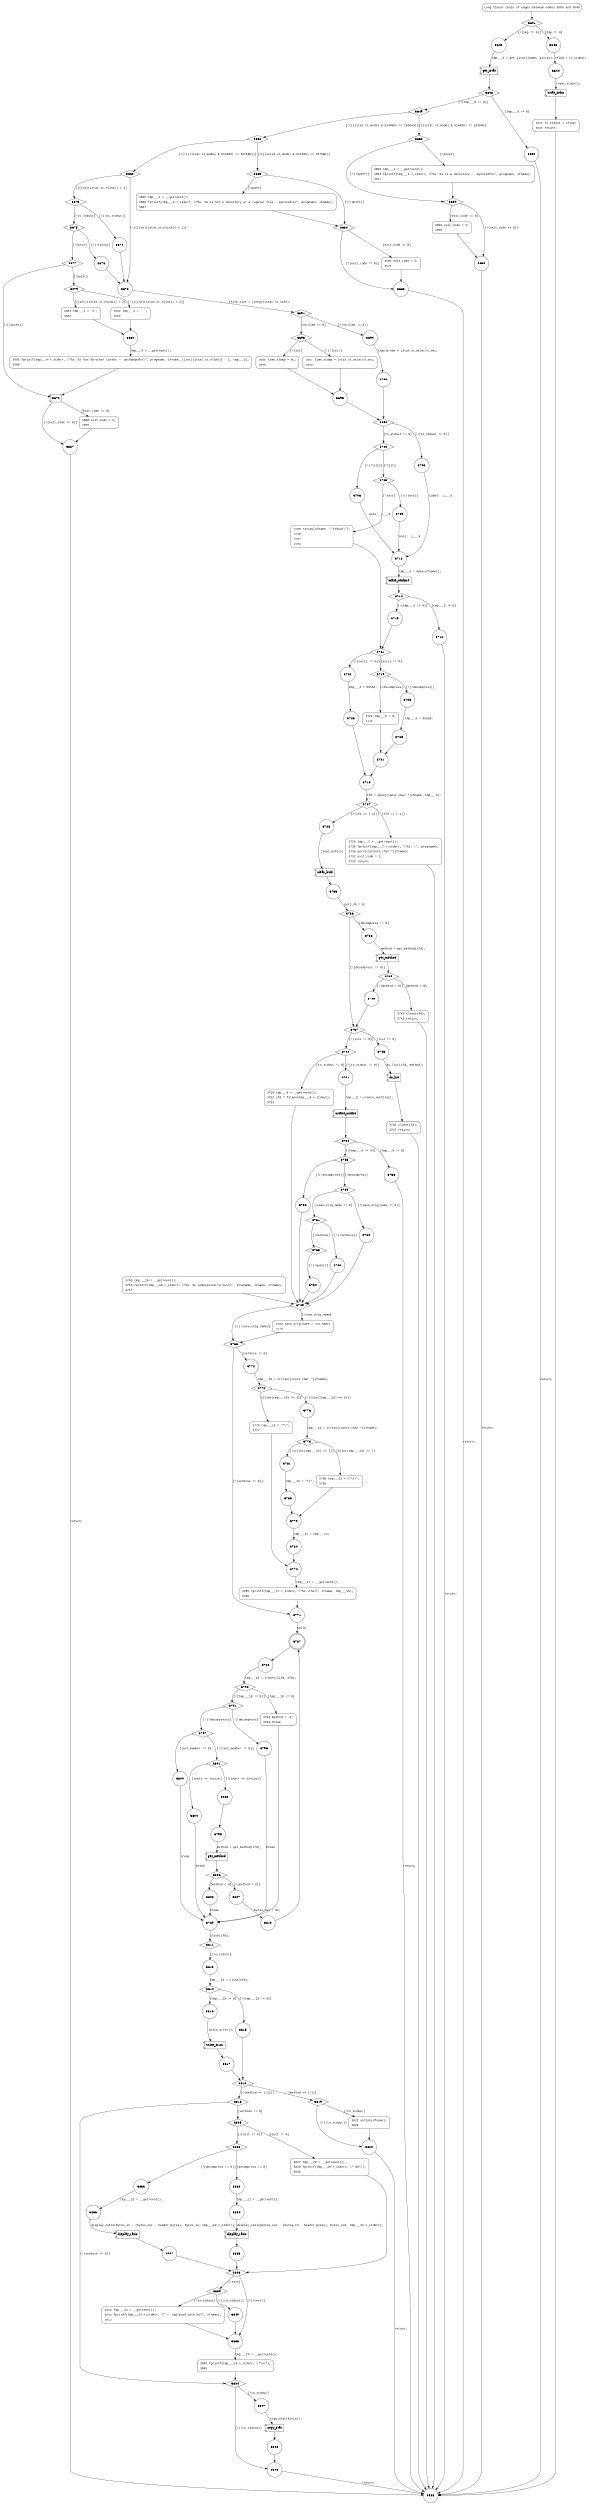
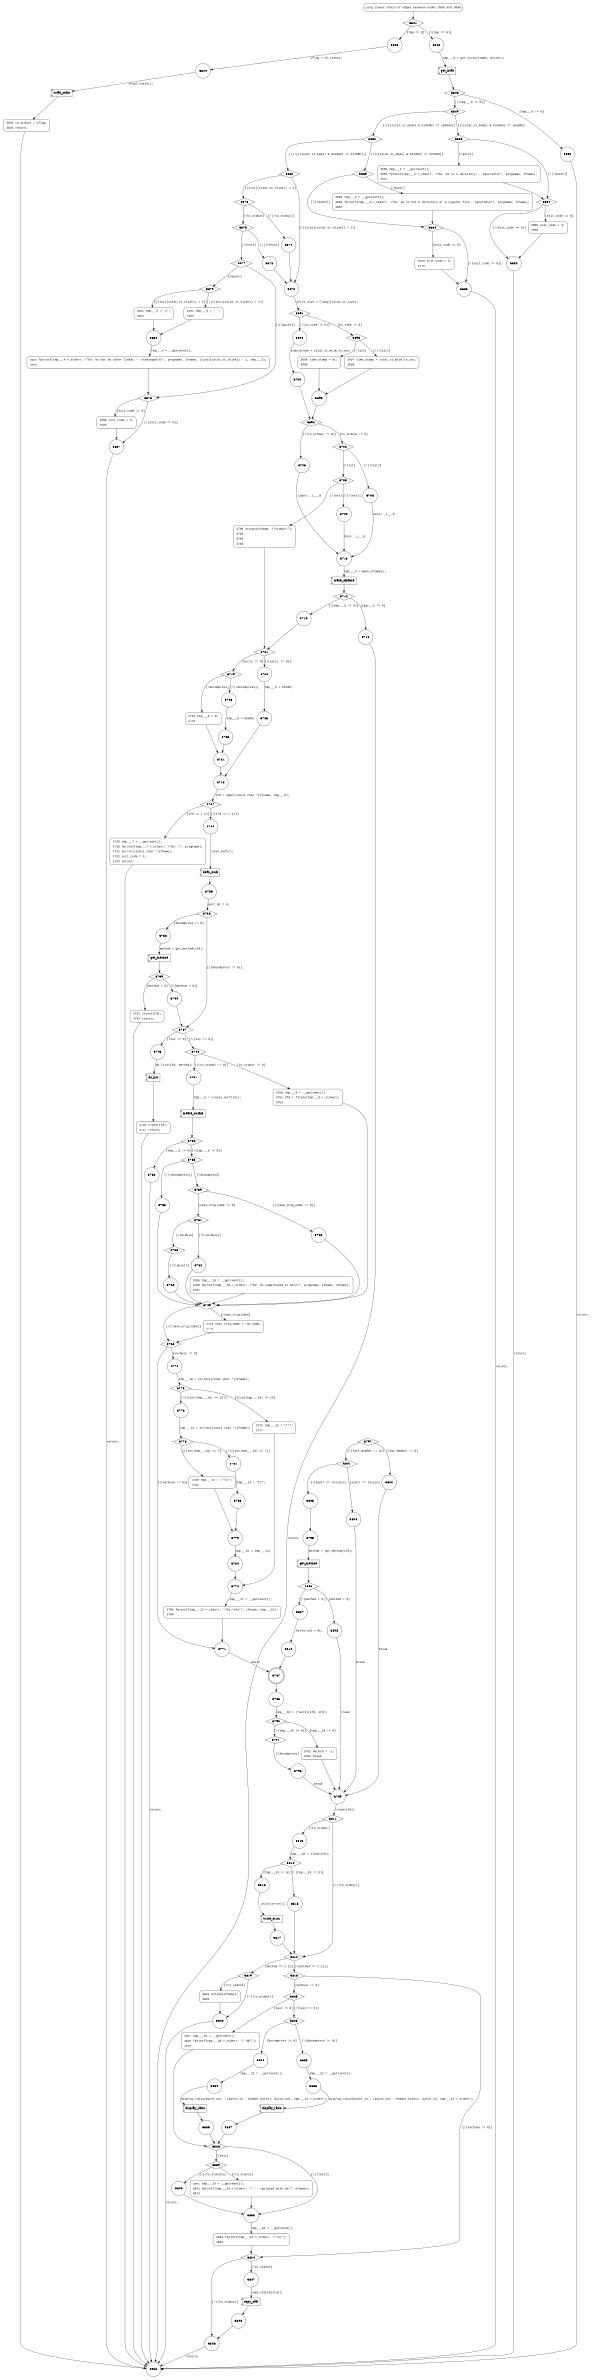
node "3678": shape component -> diamond
edge "3791" -> "3797": removed, label "[!(!decompress)]"
node "3903": label "3903" -> "3803"
edge "3811" -> "3812": added, label "[!(!to_stdout)]"
